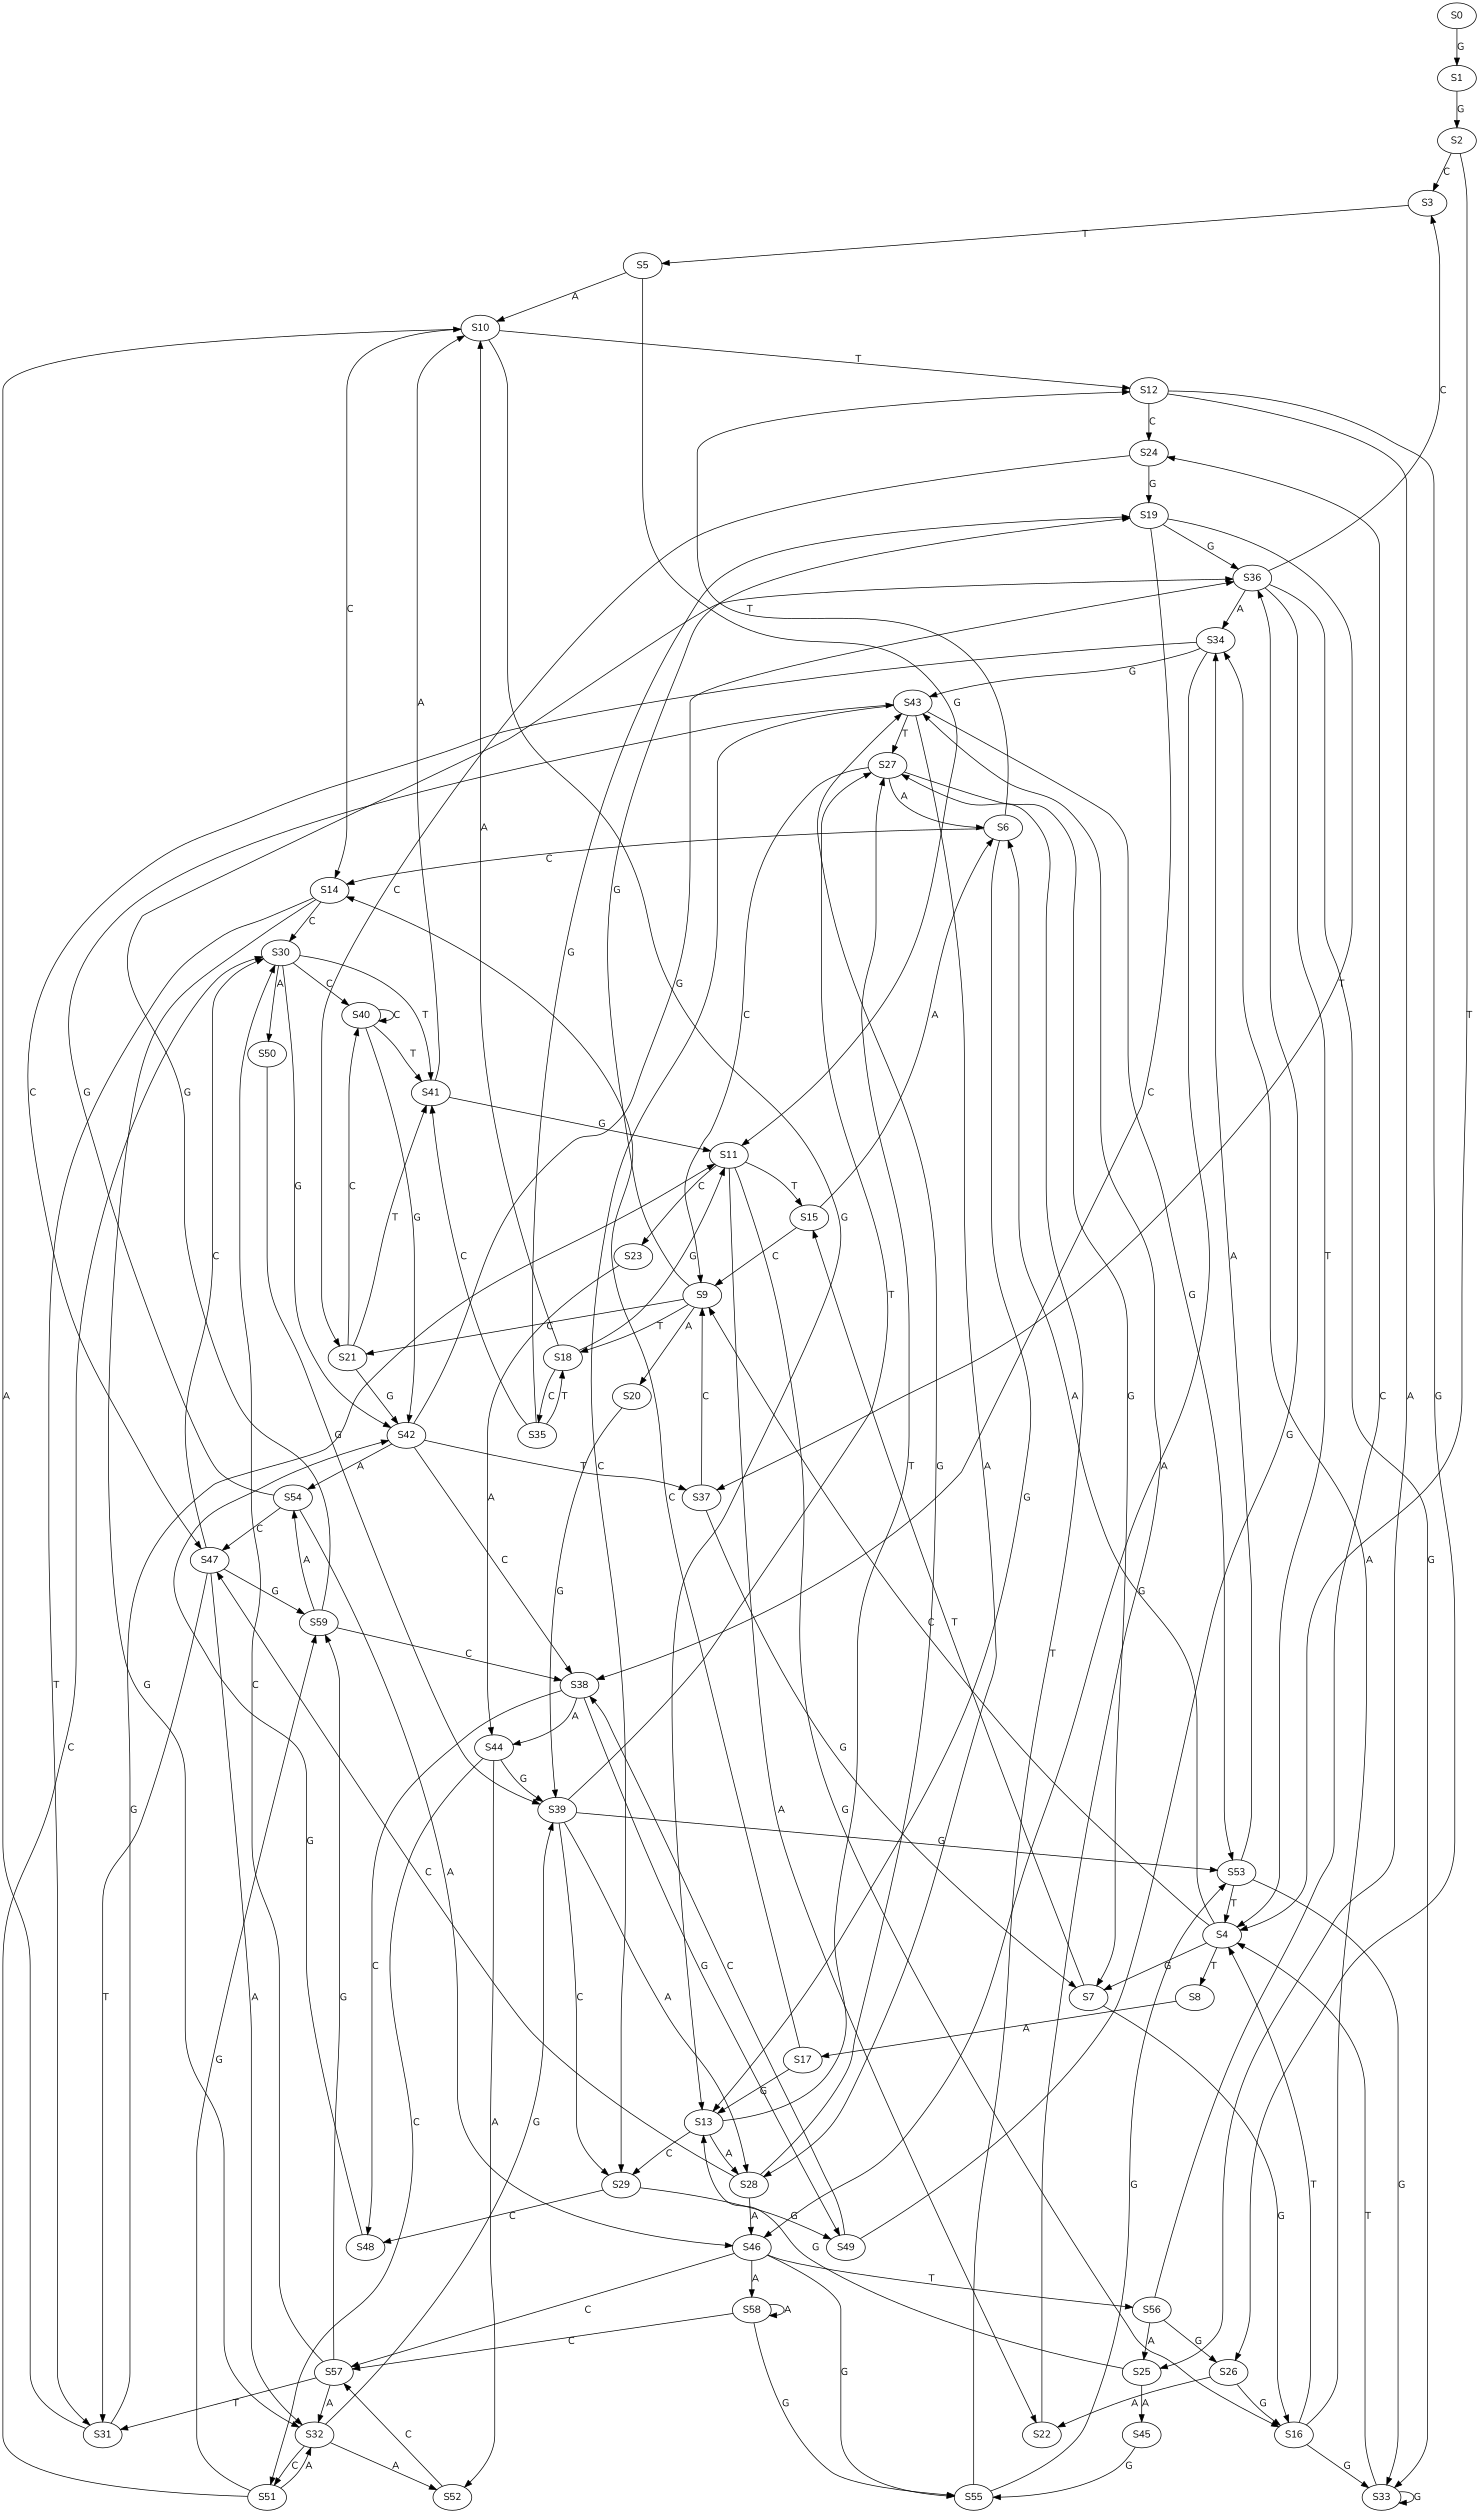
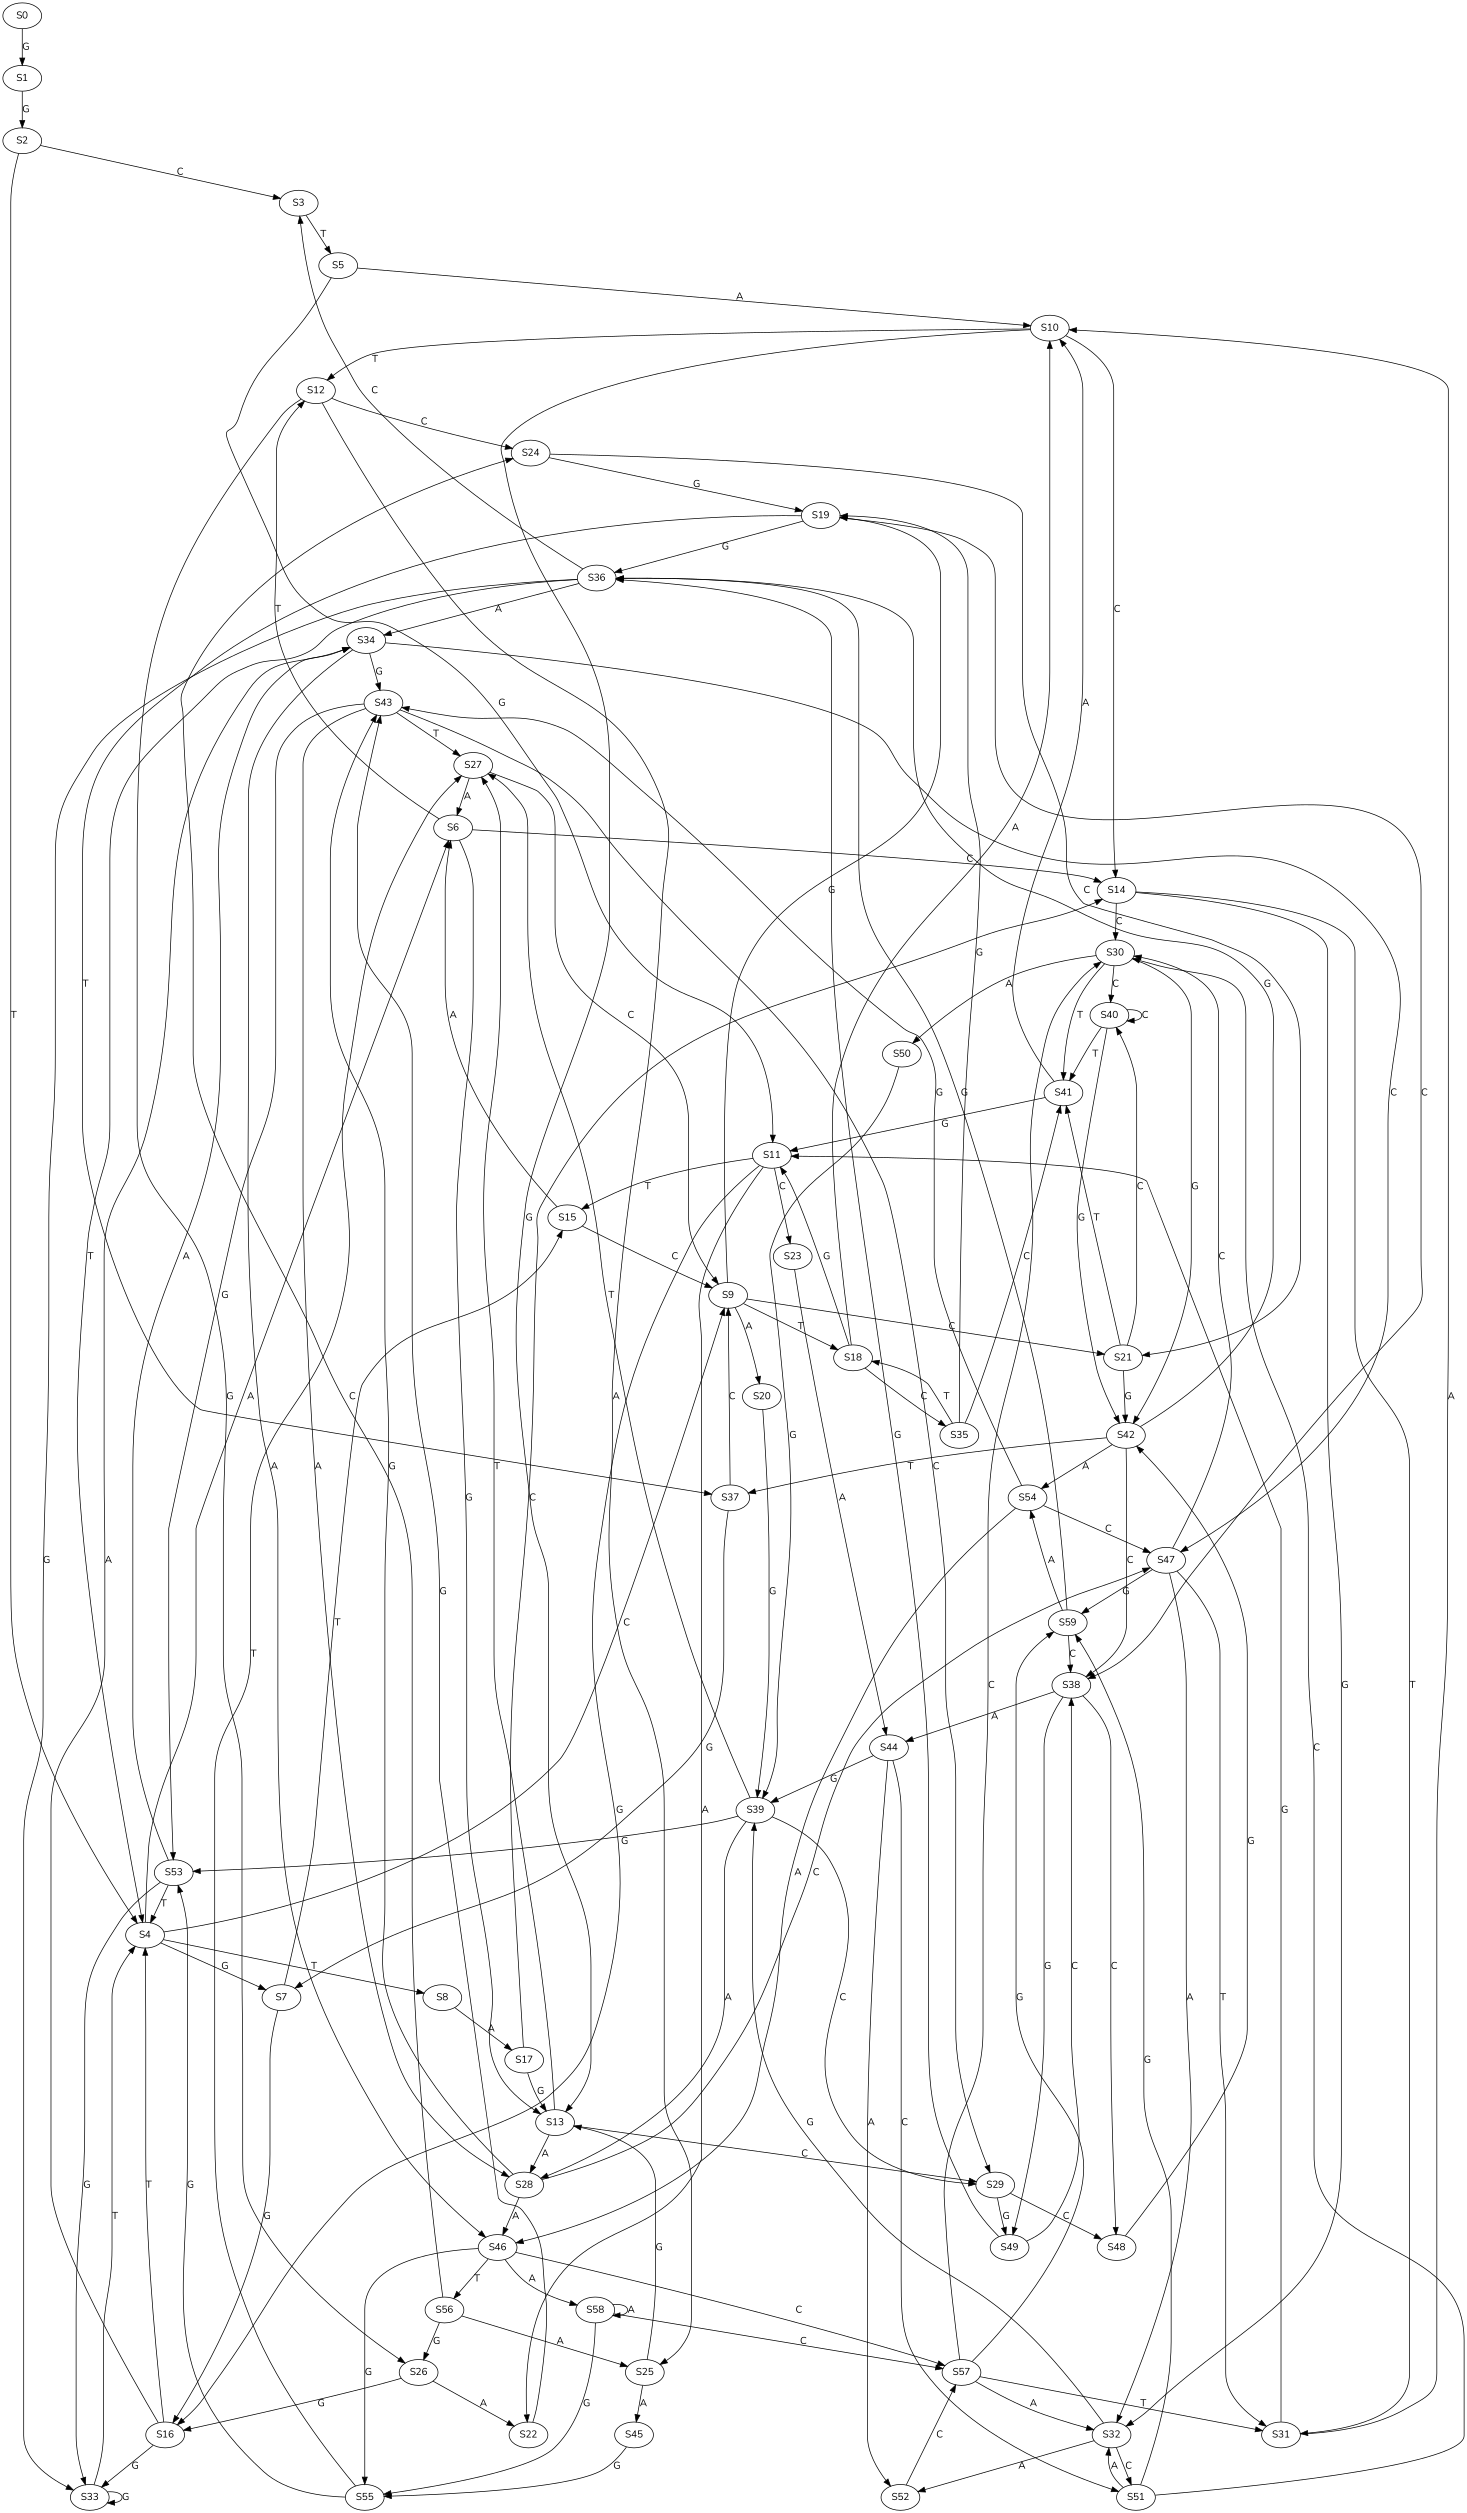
edge "S27" -> "S7": removed, label "G"
